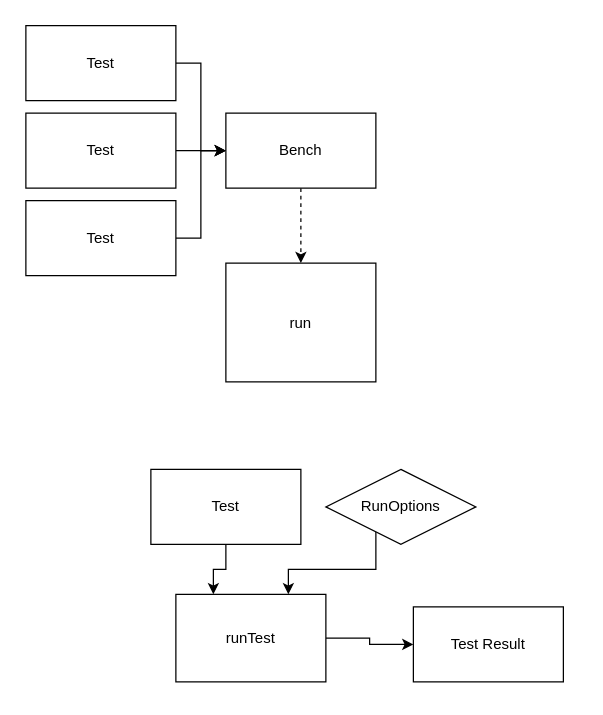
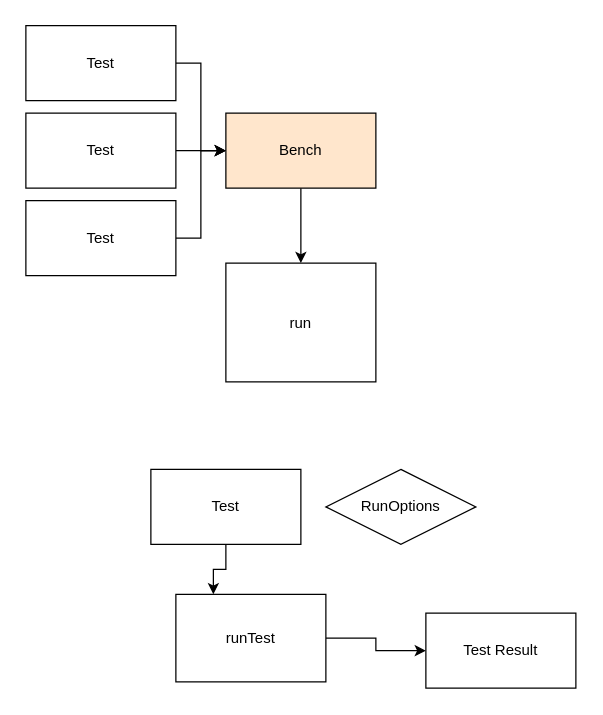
node "Bench": fillcolor #ffffff -> #ffe6cc
edge "Bench" -> "run": style dashed -> solid
edge "RunOptions" -> "runTest": removed
node "Test Result": moved (488, 644) -> (501, 651)
